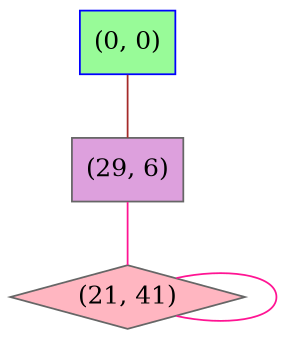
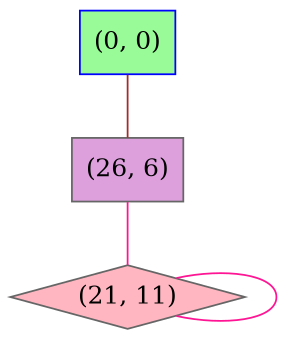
node "(29, 6)": label "(29, 6)" -> "(26, 6)"
node "(21, 41)": label "(21, 41)" -> "(21, 11)"
